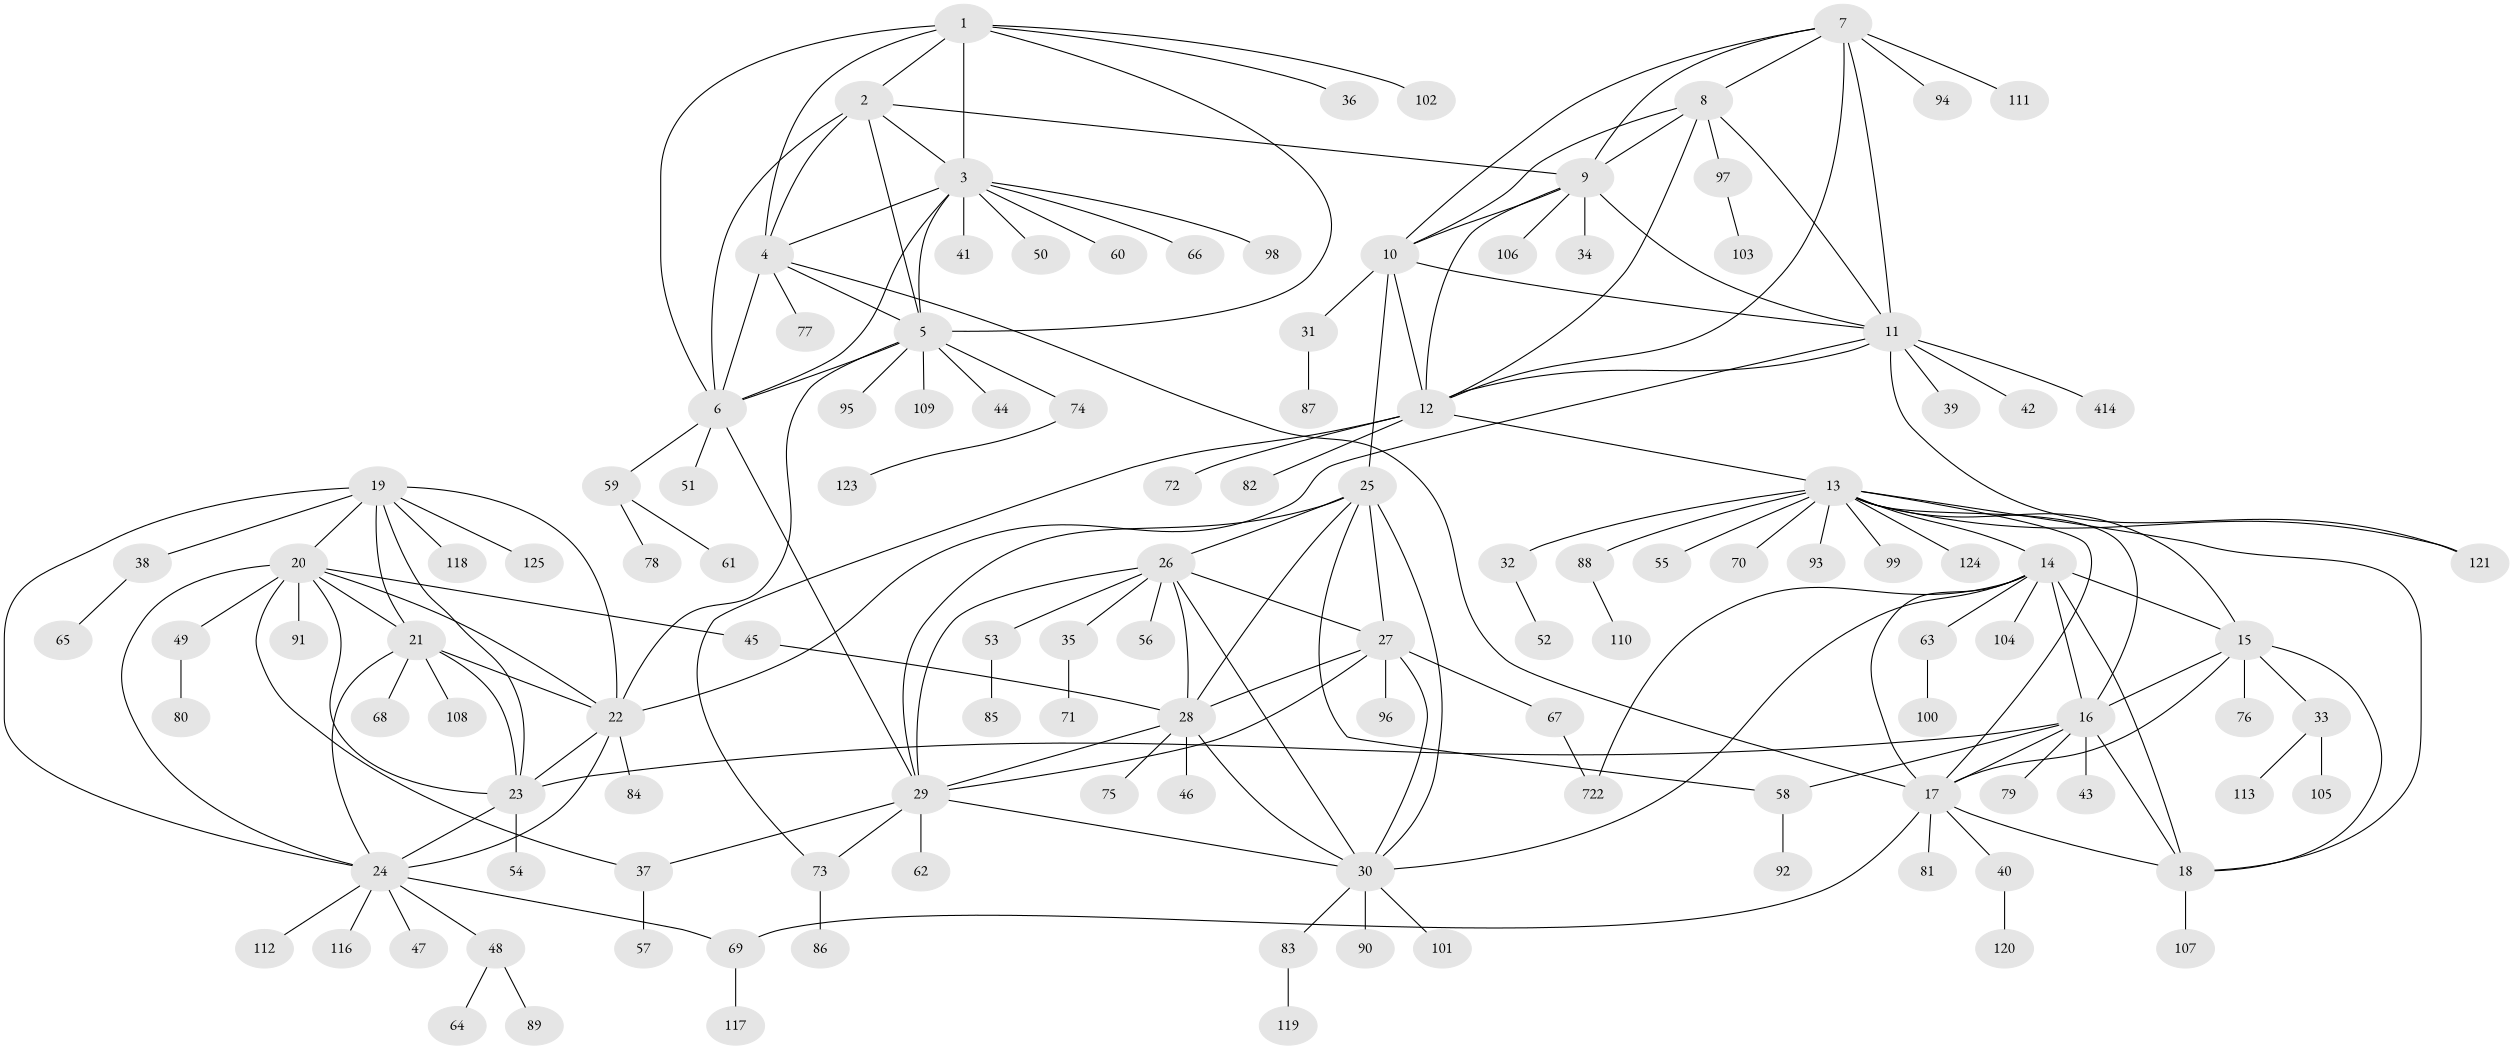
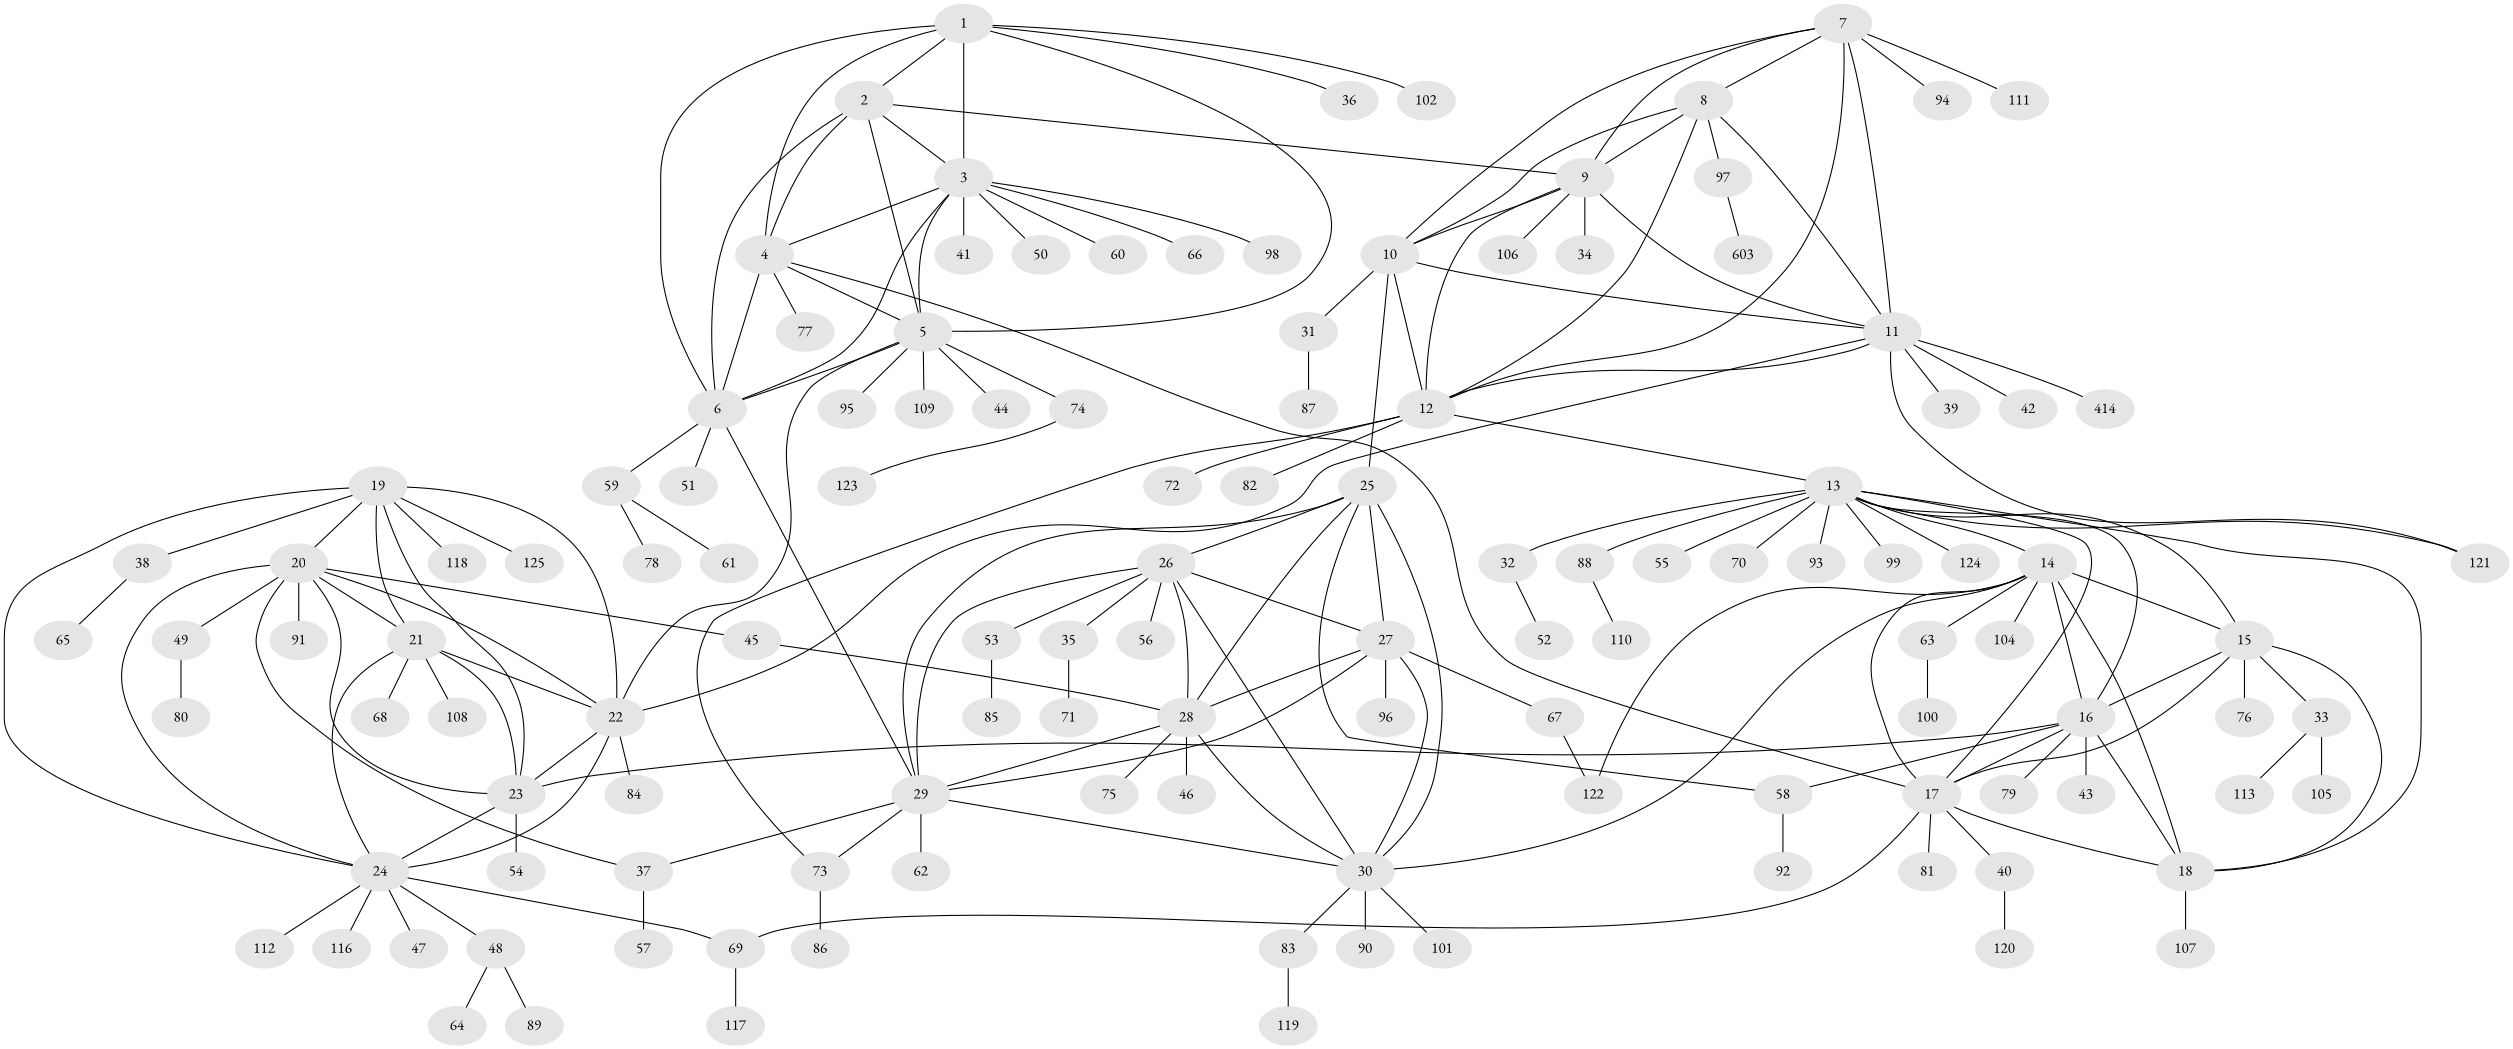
node "103": label "103" -> "603"
node "722": label "722" -> "122"
